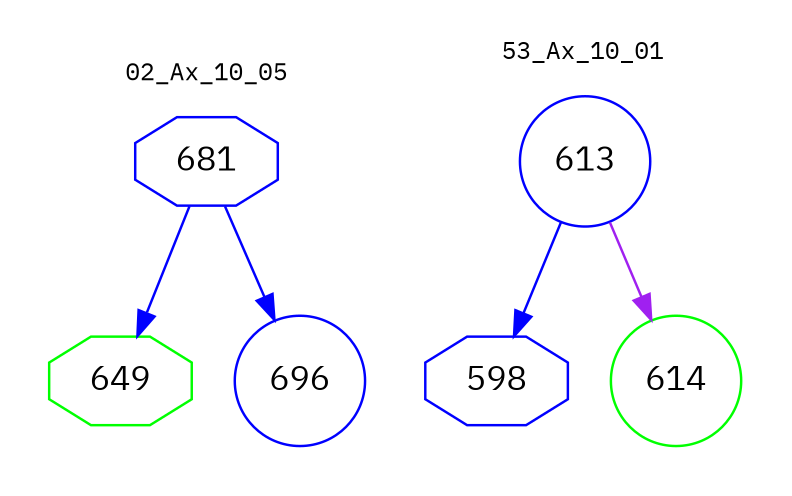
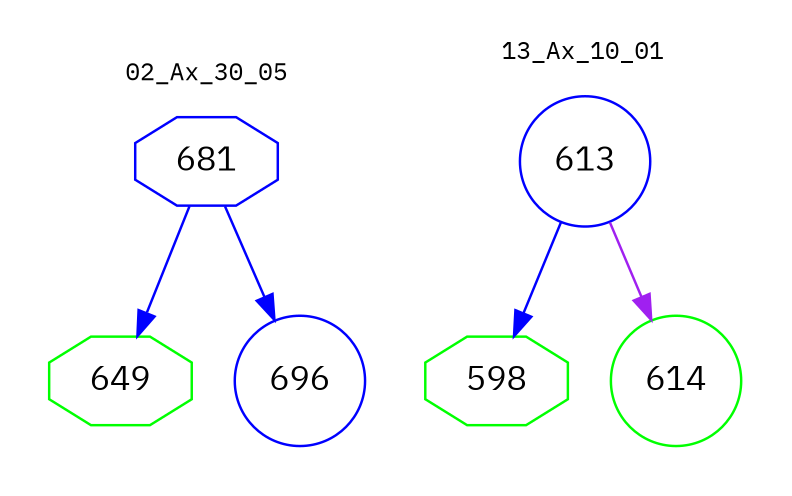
cluster "53_Ax_10_01": label "53_Ax_10_01" -> "13_Ax_10_01"
cluster "02_Ax_10_05": label "02_Ax_10_05" -> "02_Ax_30_05"
node "598": color blue -> green
